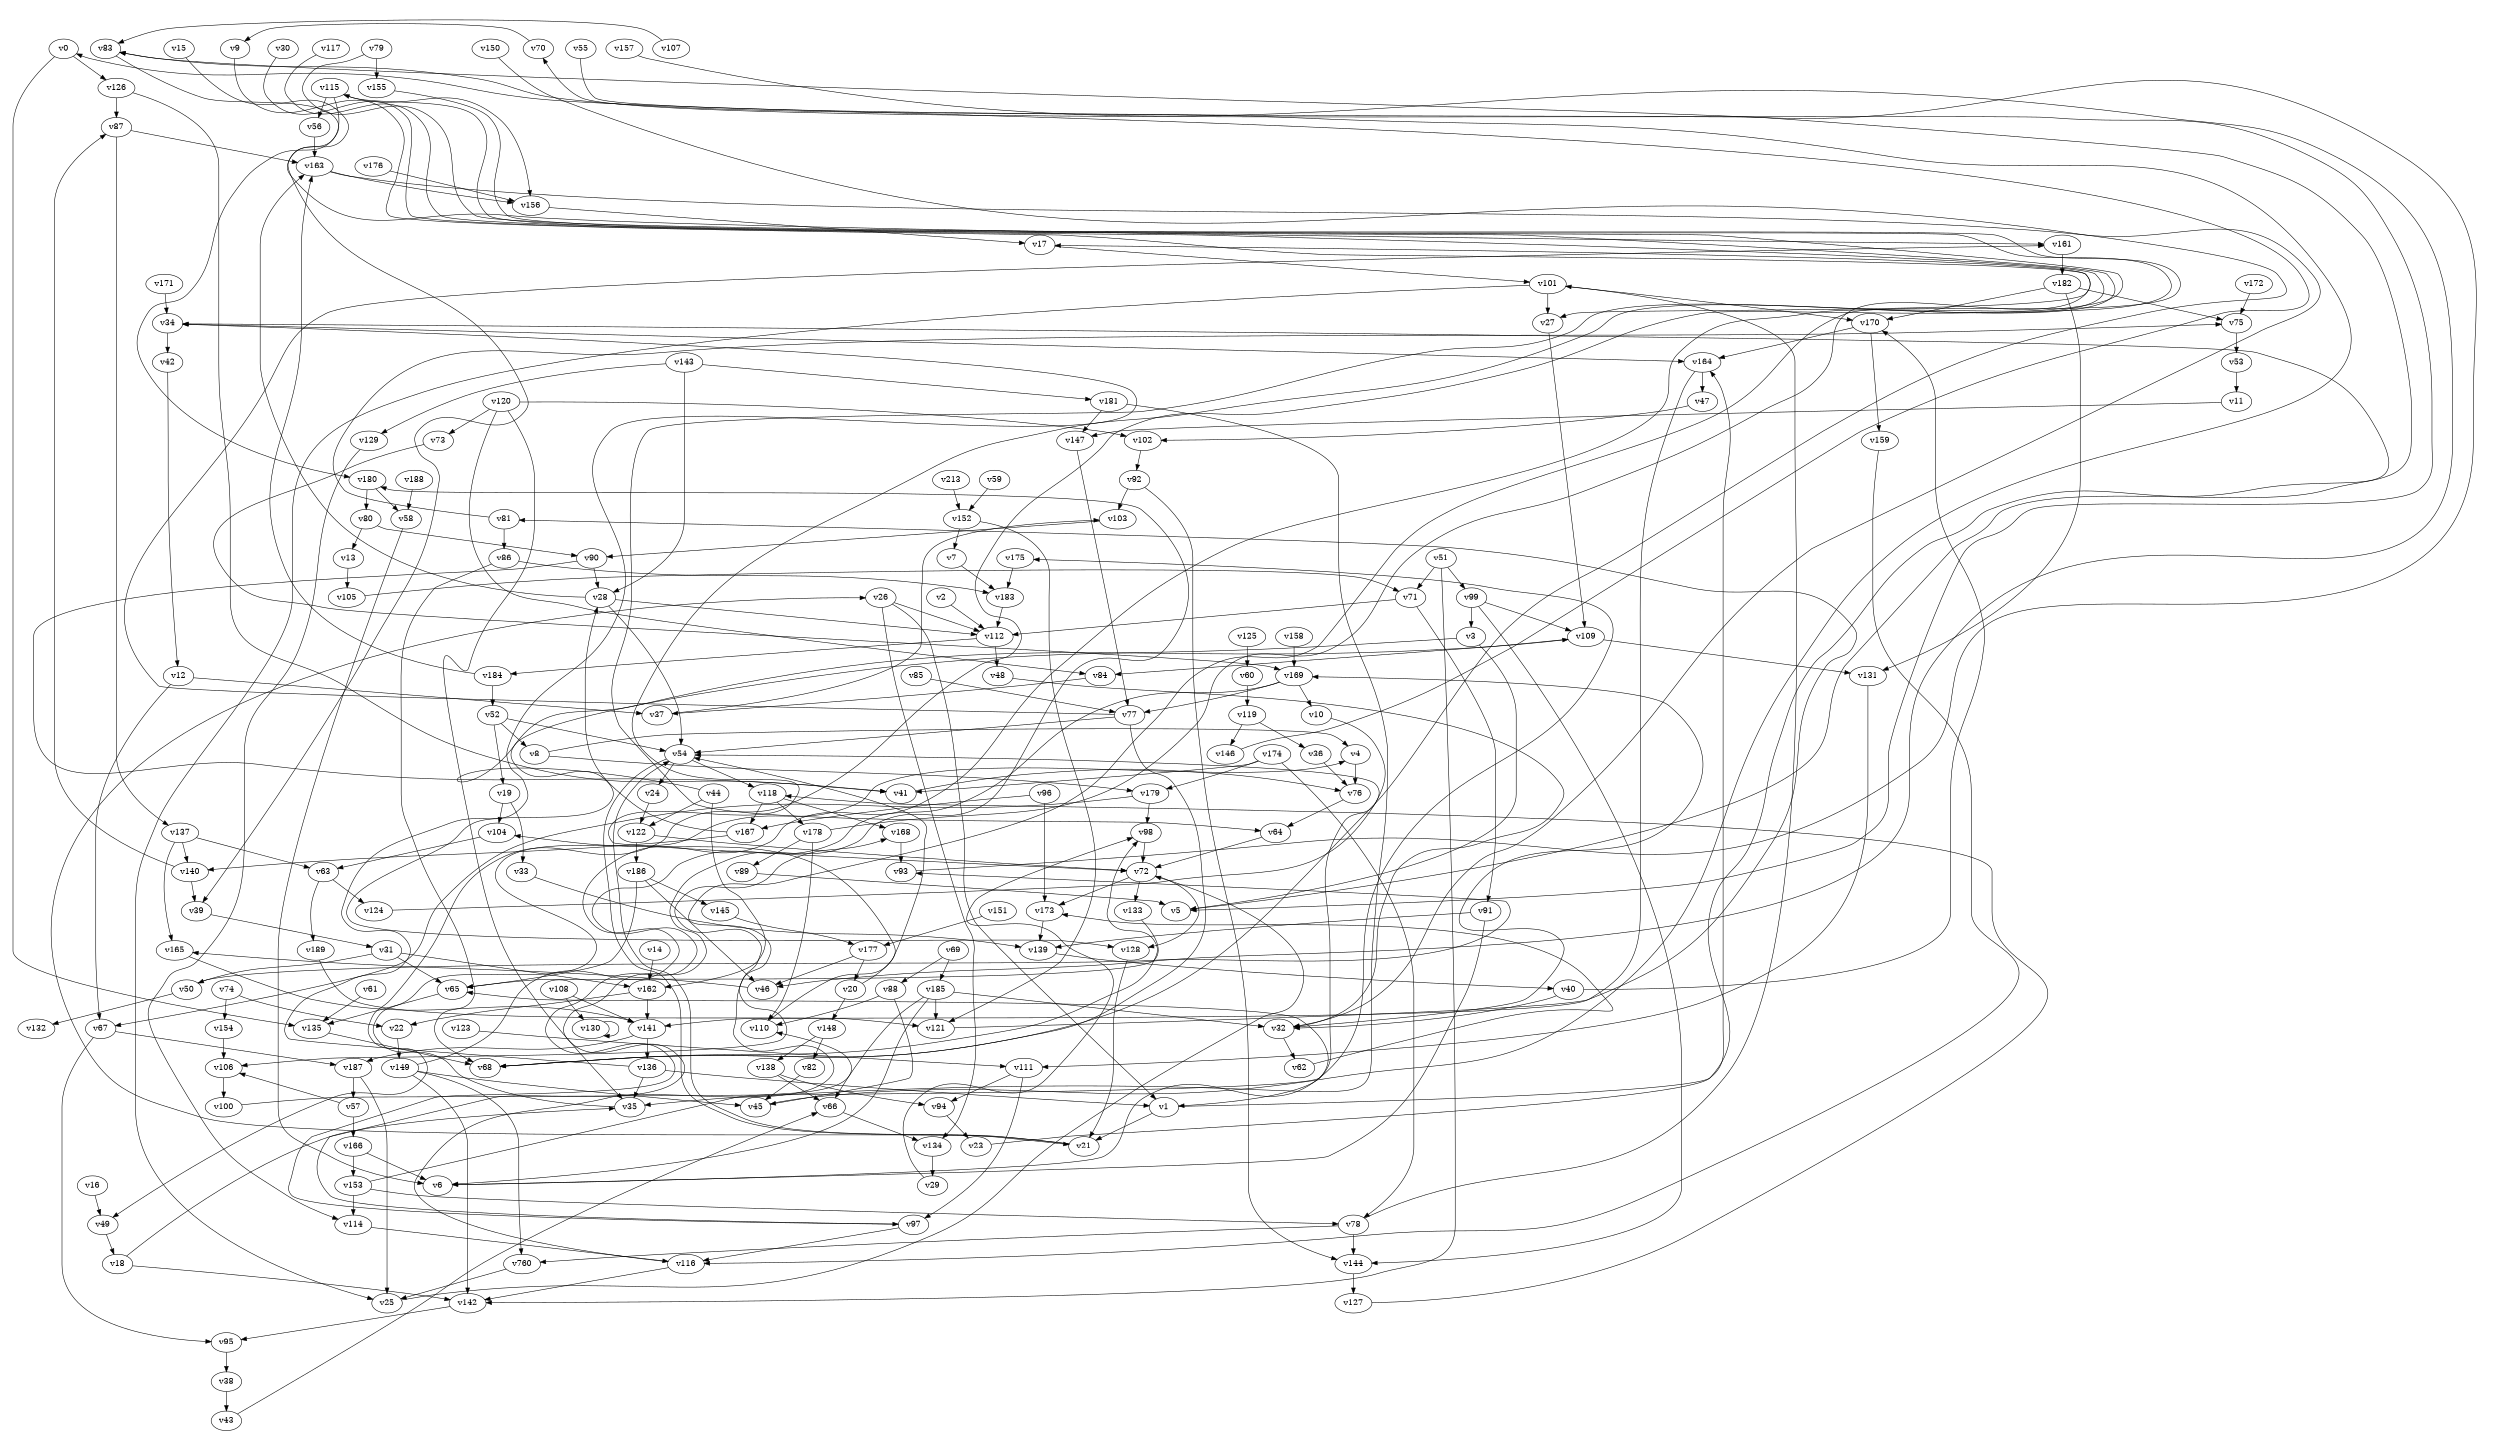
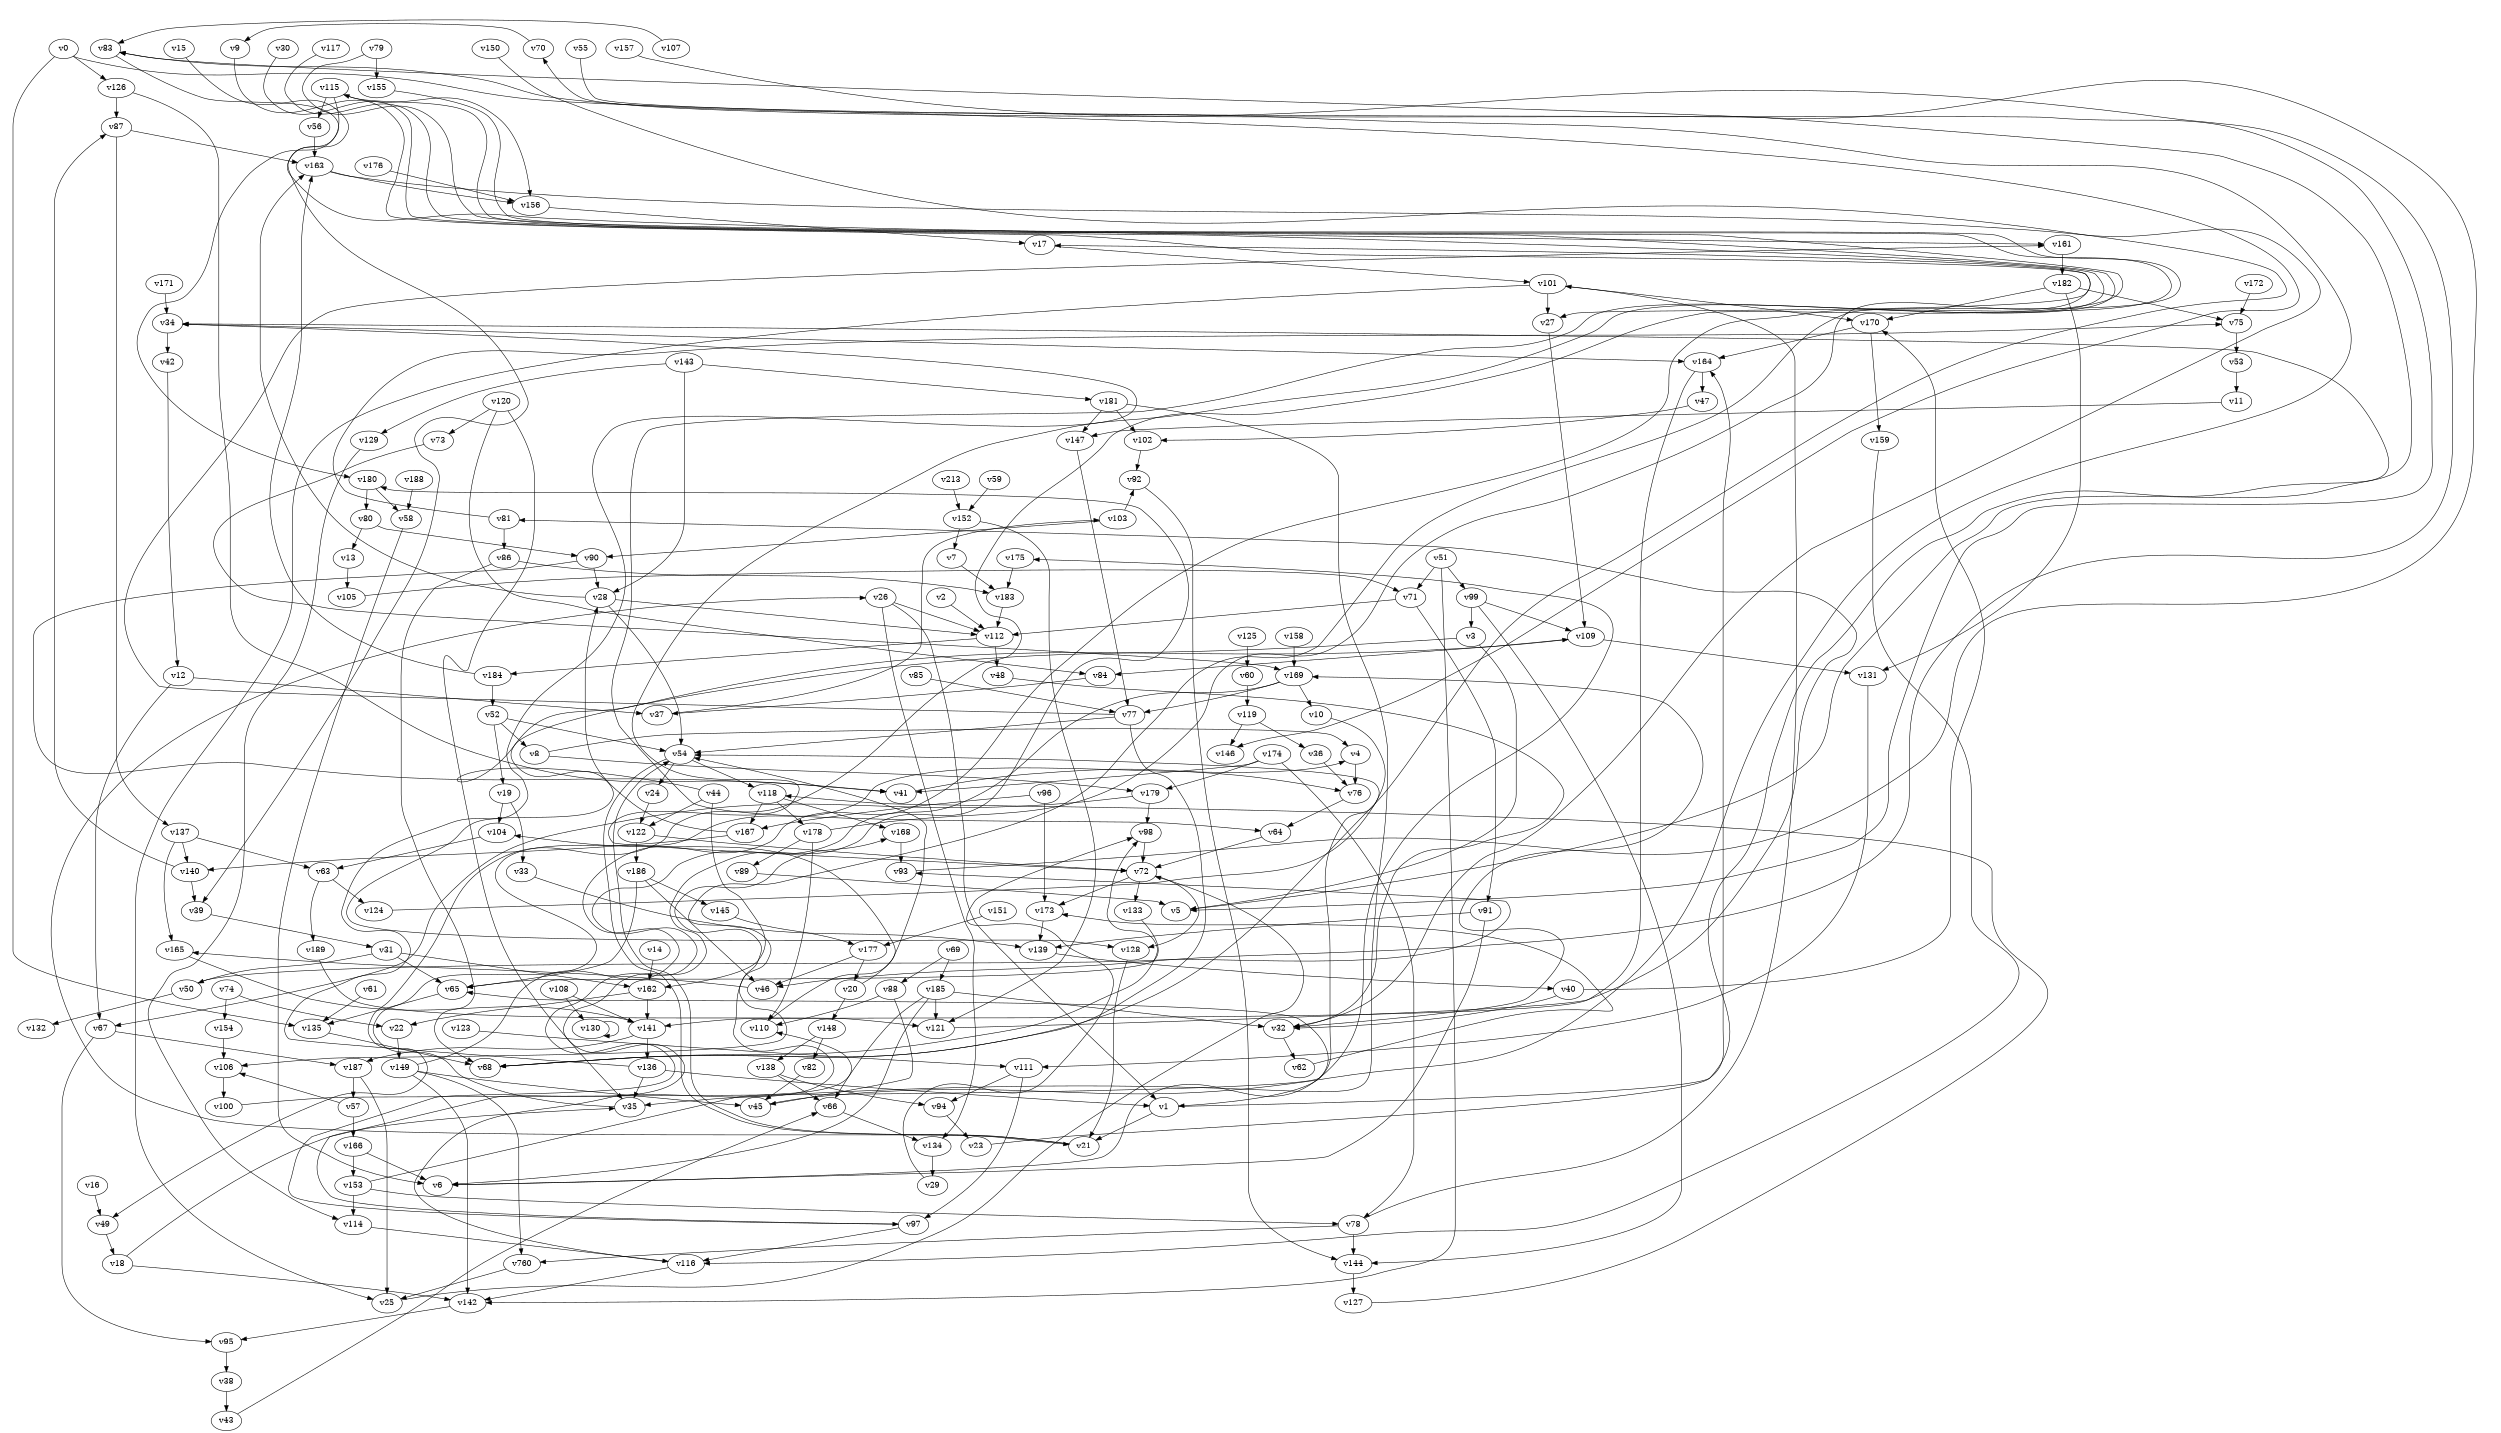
edge "v146" -> "v0": reversed
edge "v120" -> "v102": now "v181" -> "v102"
edge "v92" -> "v103": reversed
